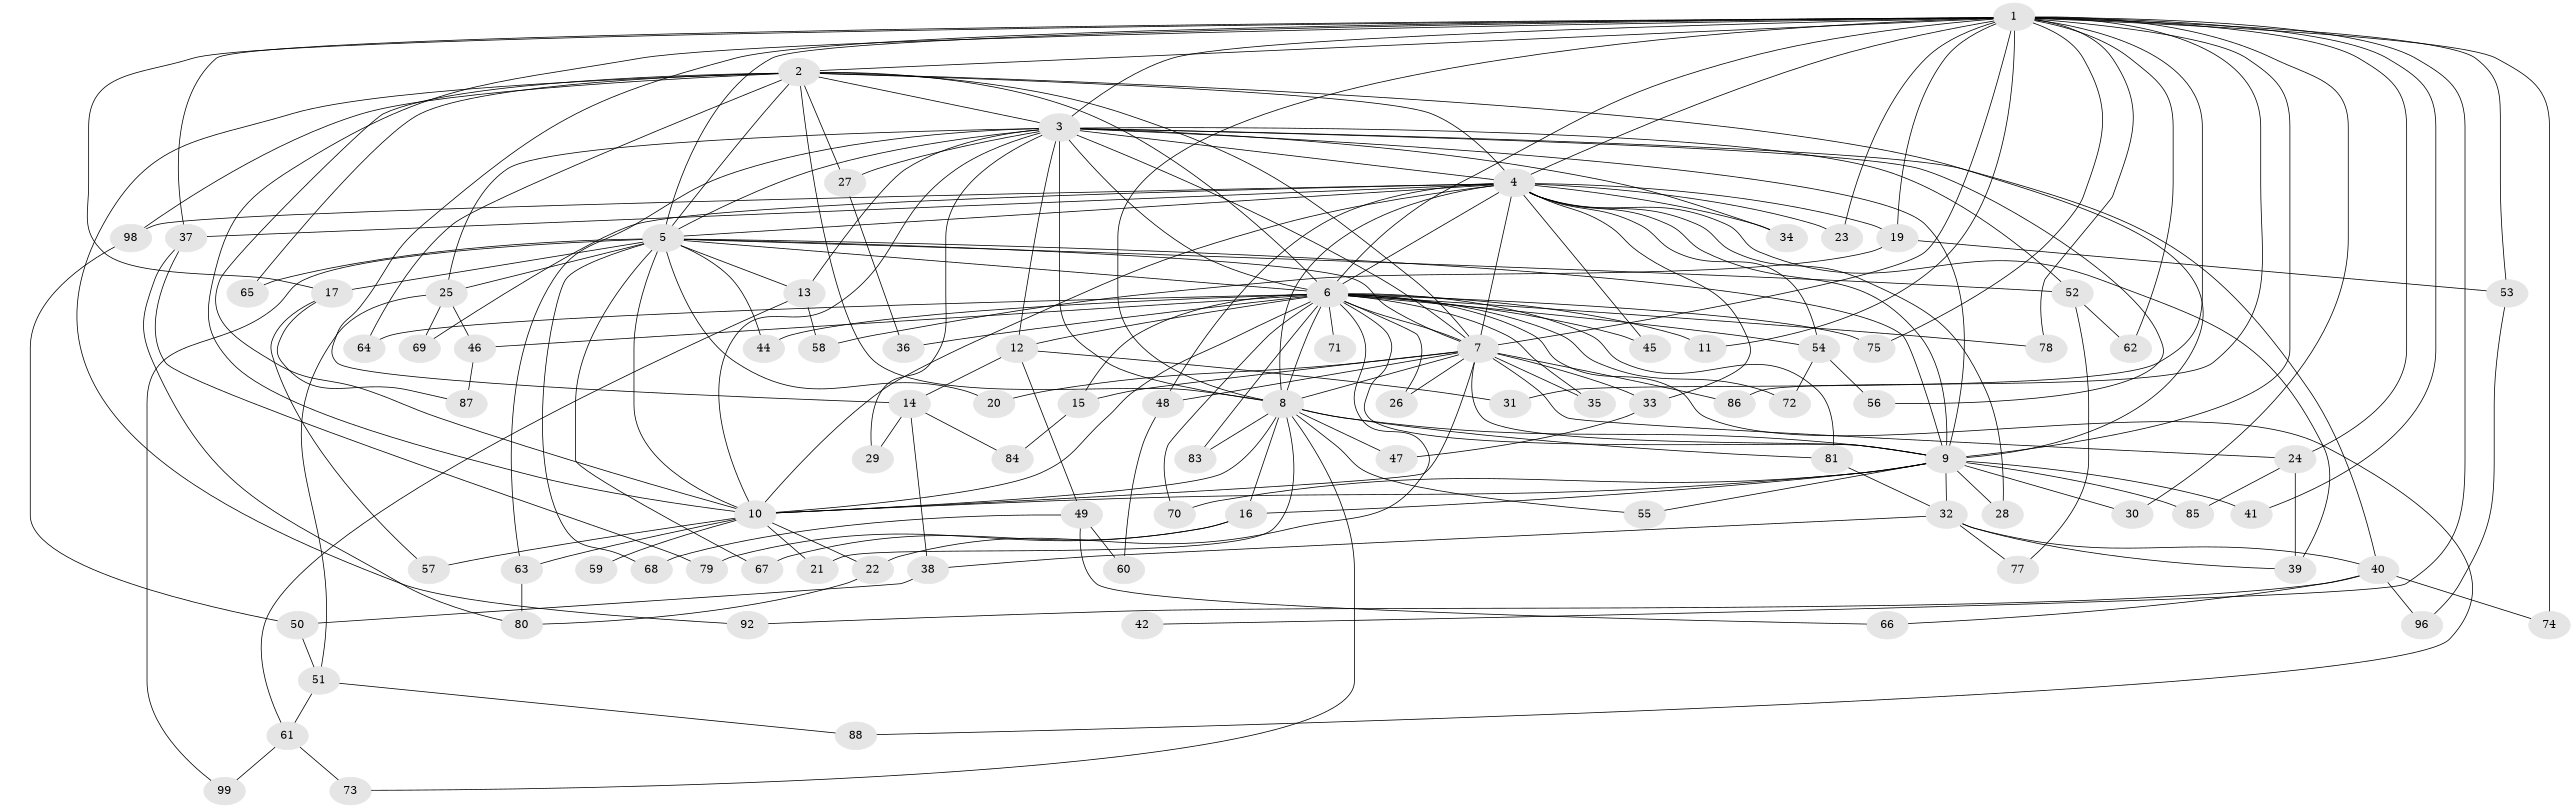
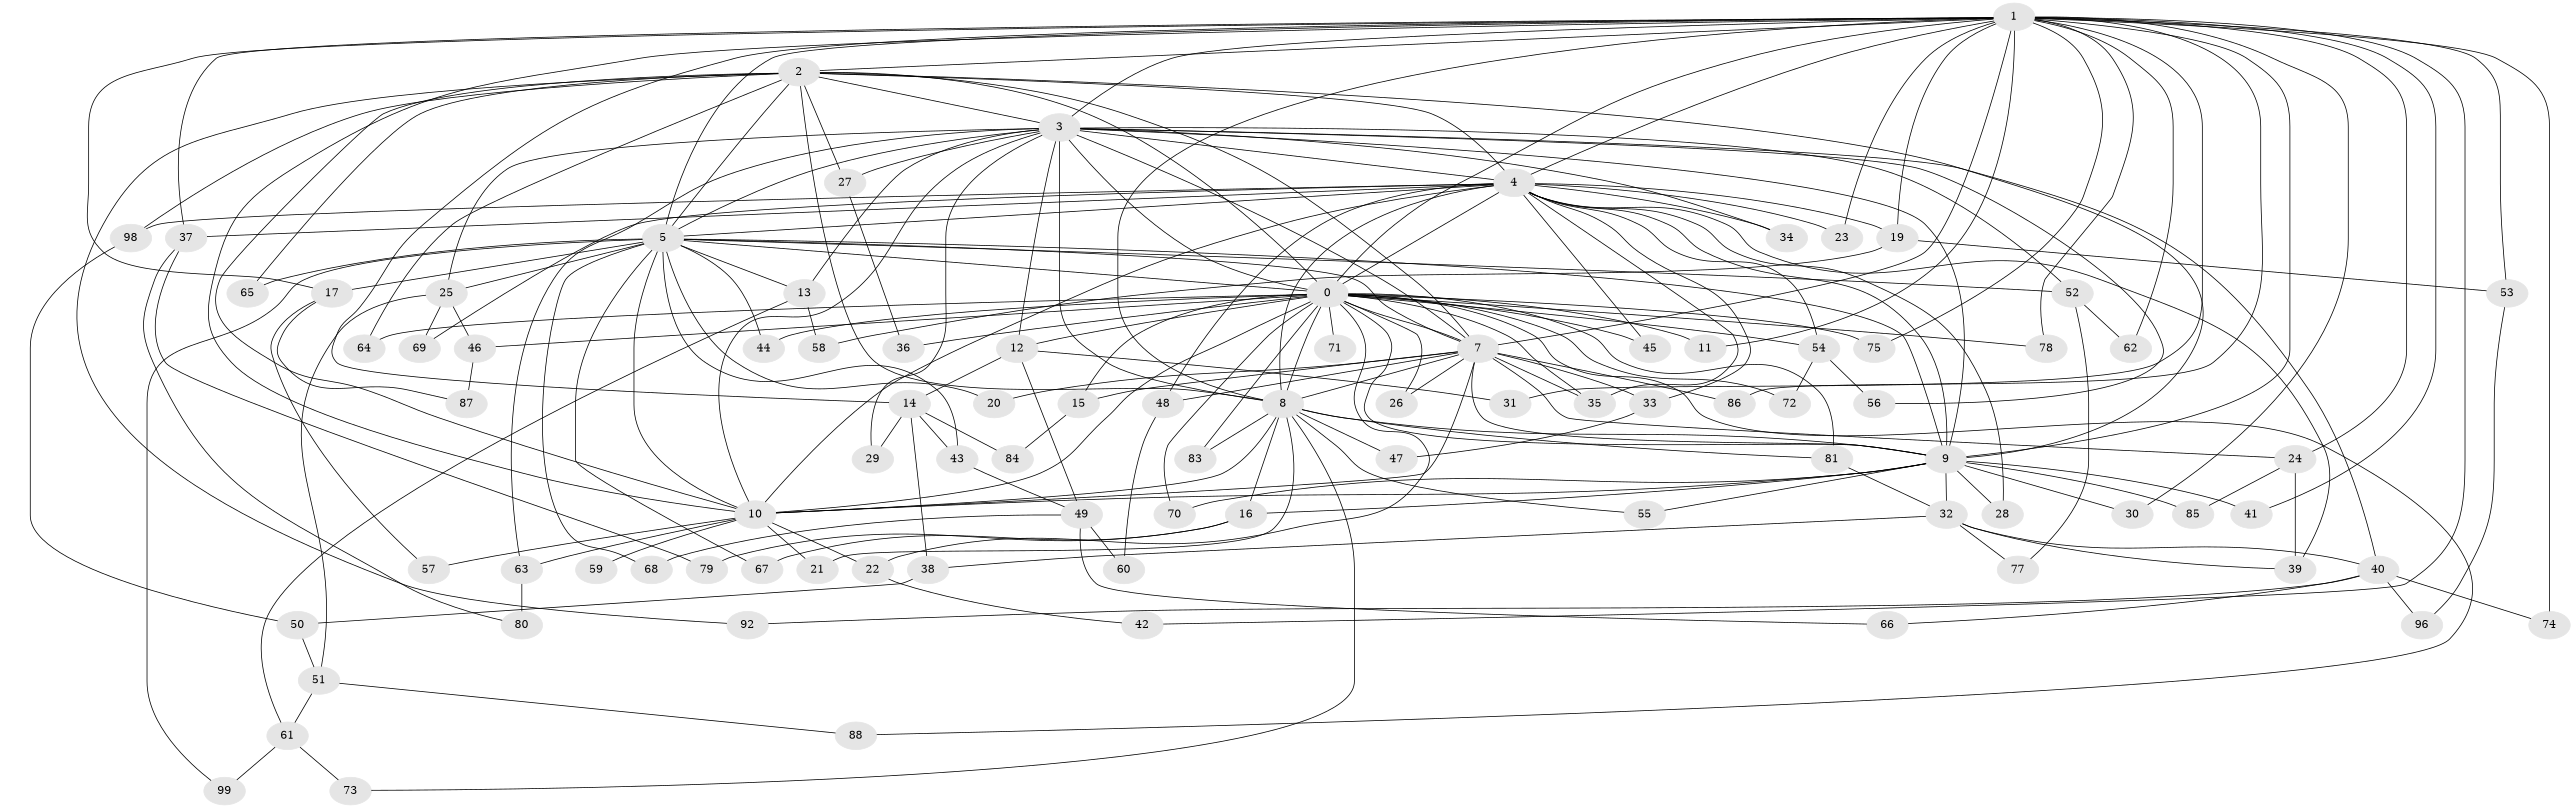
edge "4" -- "7": now "4" -- "35"
node "6": label "6" -> "0"
node "43": added
edge "22" -- "80": now "22" -- "42"
